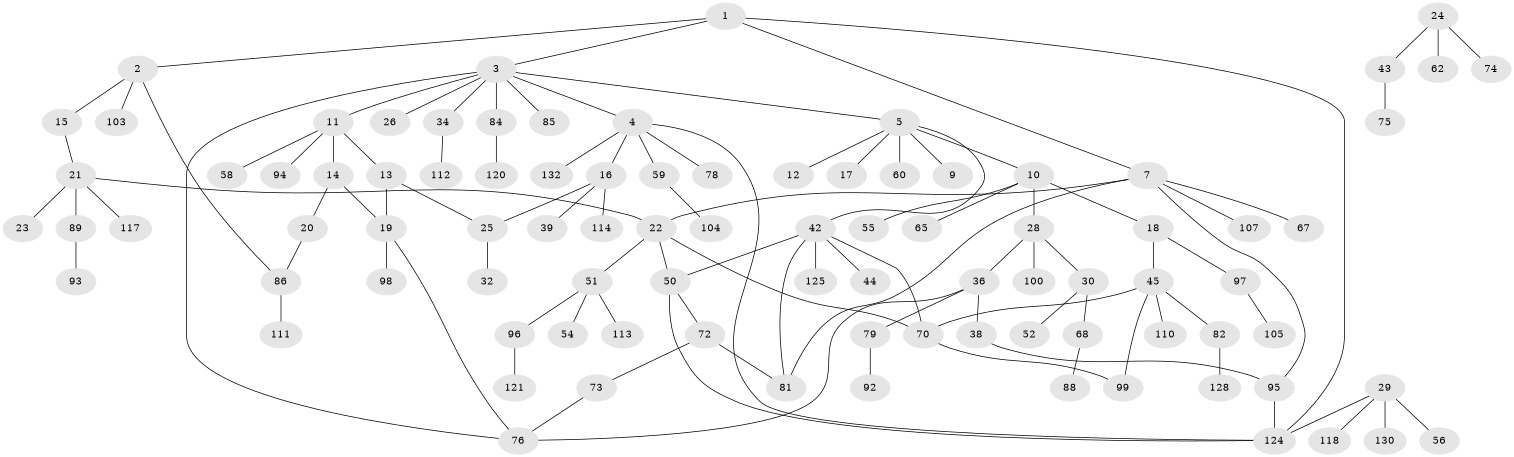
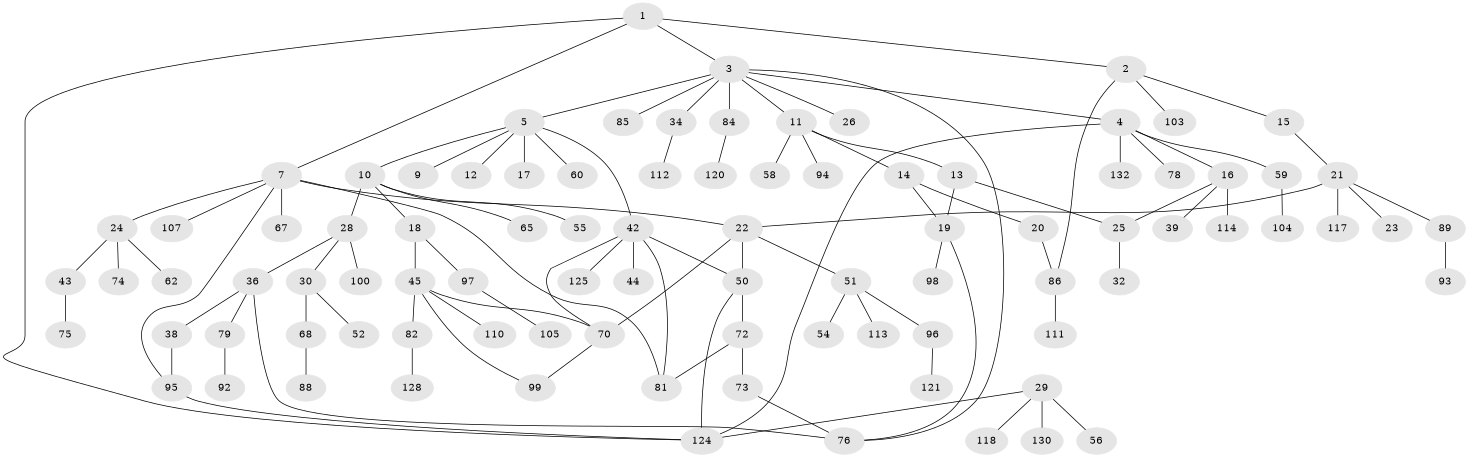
edge "7" -- "24": added
